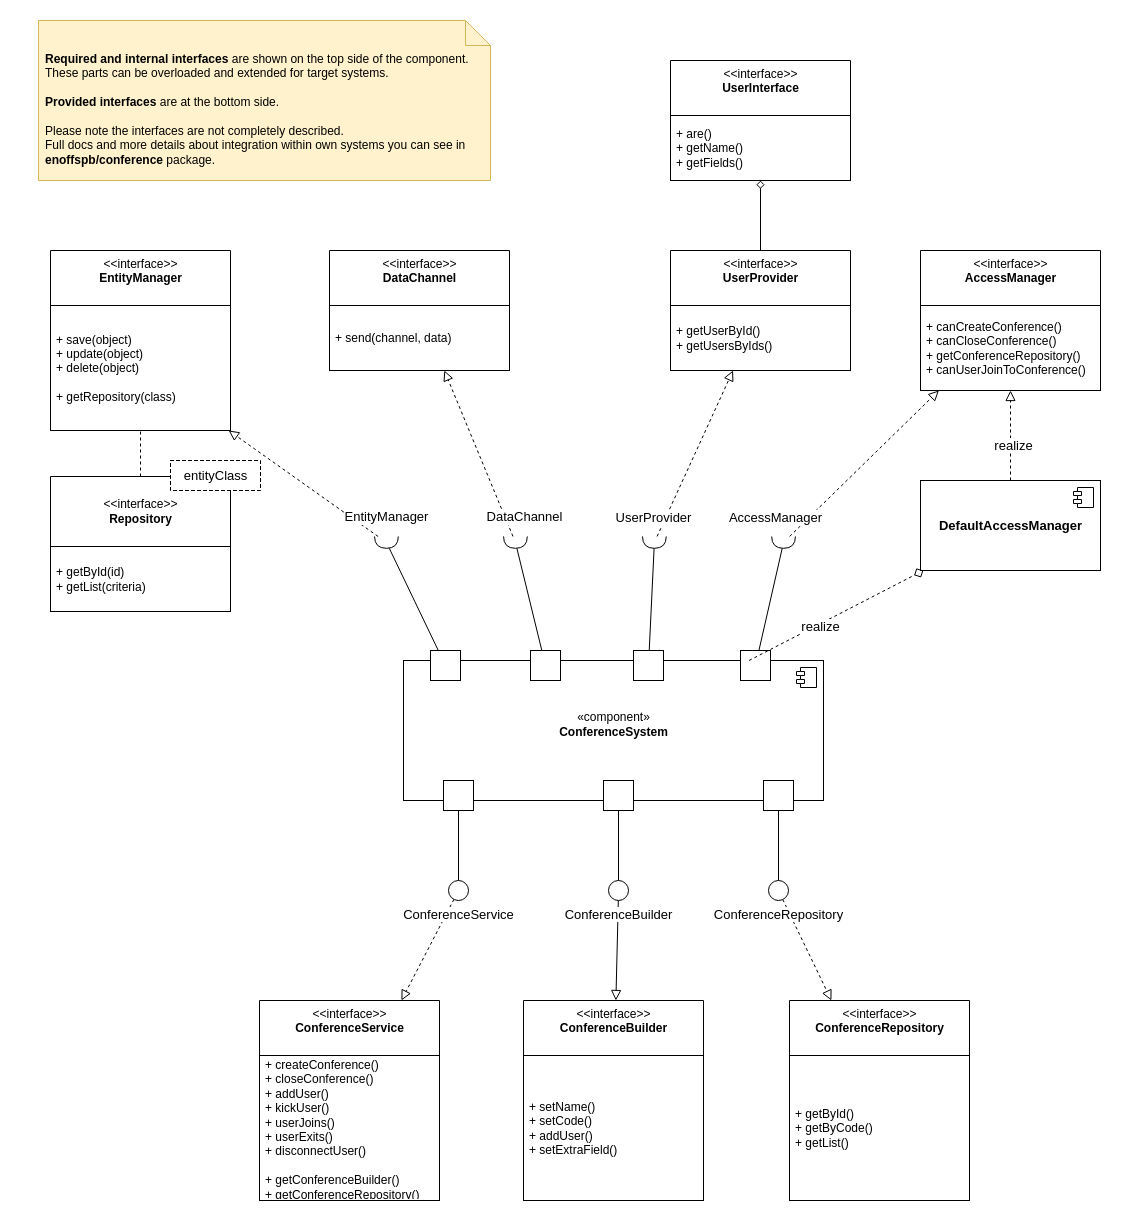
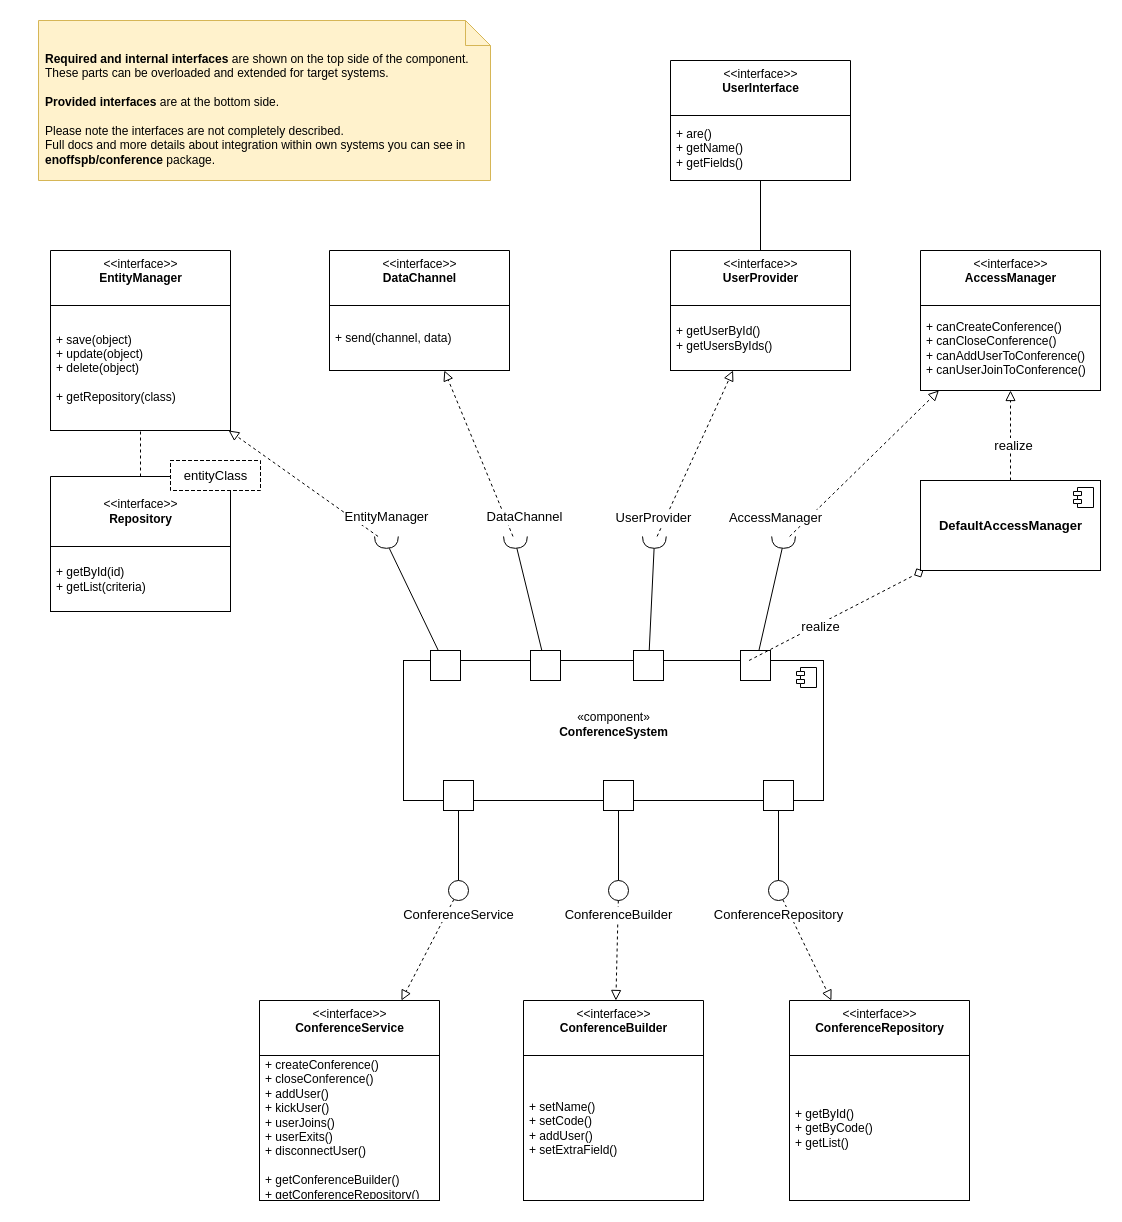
edge "<<interface>> UserProvider" -> "<<interface>> UserInterface": arrowhead diamond -> none
node "+ canCreateConference() + canCloseConference() + getConferenceRepository() + canUserJoinToConference()": label "+ canCreateConference() + canCloseConference() + getConferenceRepository() + canUserJoinToConference()" -> "+ canCreateConference() + canCloseConference() + canAddUserToConference() + canUserJoinToConference()"
edge "ConferenceBuilder" -> "<<interface>> ConferenceBuilder": style solid -> dashed
